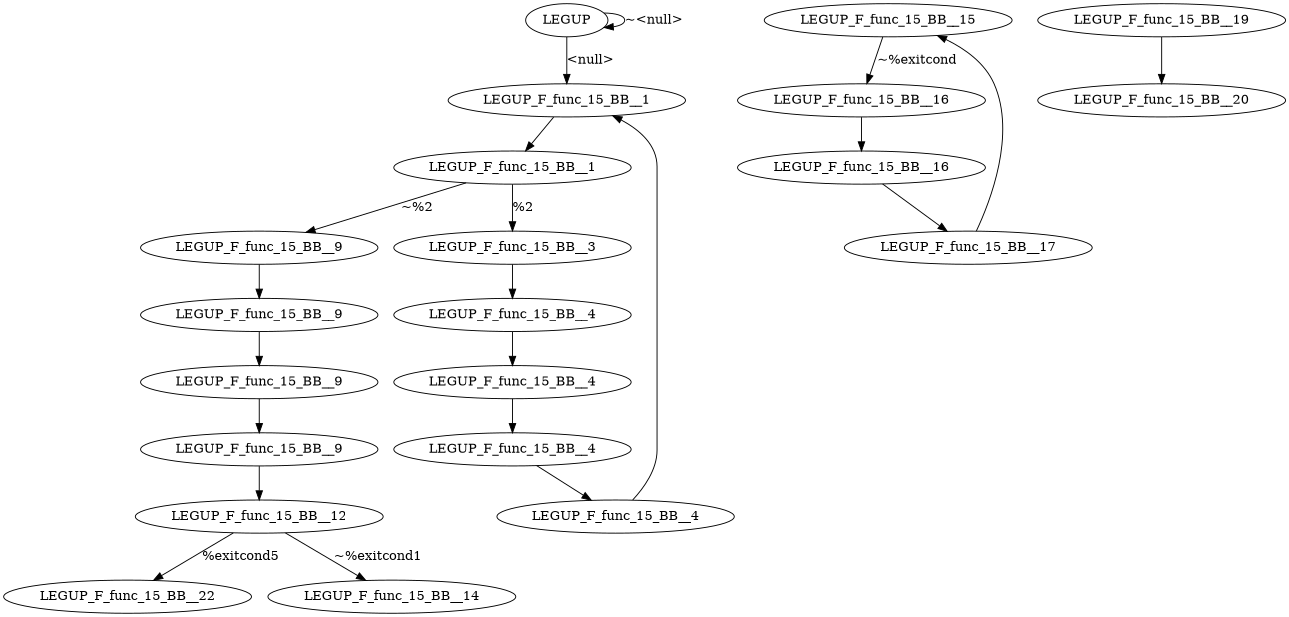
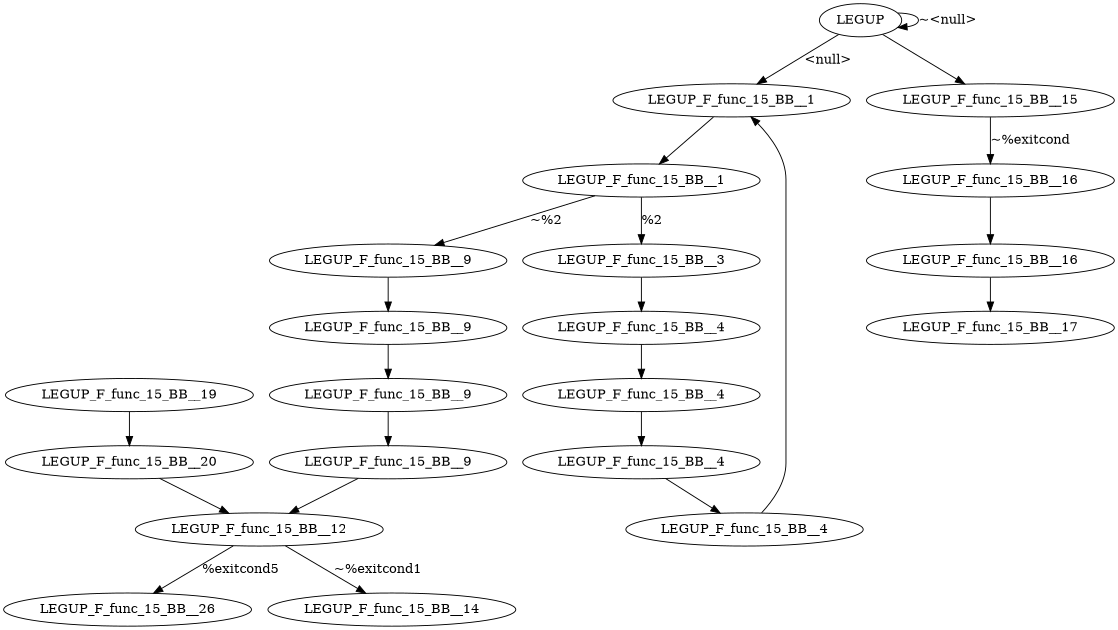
edge "LEGUP_F_func_15_BB__17" -> "LEGUP_F_func_15_BB__15": now "LEGUP" -> "LEGUP_F_func_15_BB__15"
edge "LEGUP_F_func_15_BB__20" -> "LEGUP_F_func_15_BB__12": added
node "LEGUP_F_func_15_BB__22": label "LEGUP_F_func_15_BB__22" -> "LEGUP_F_func_15_BB__26"
